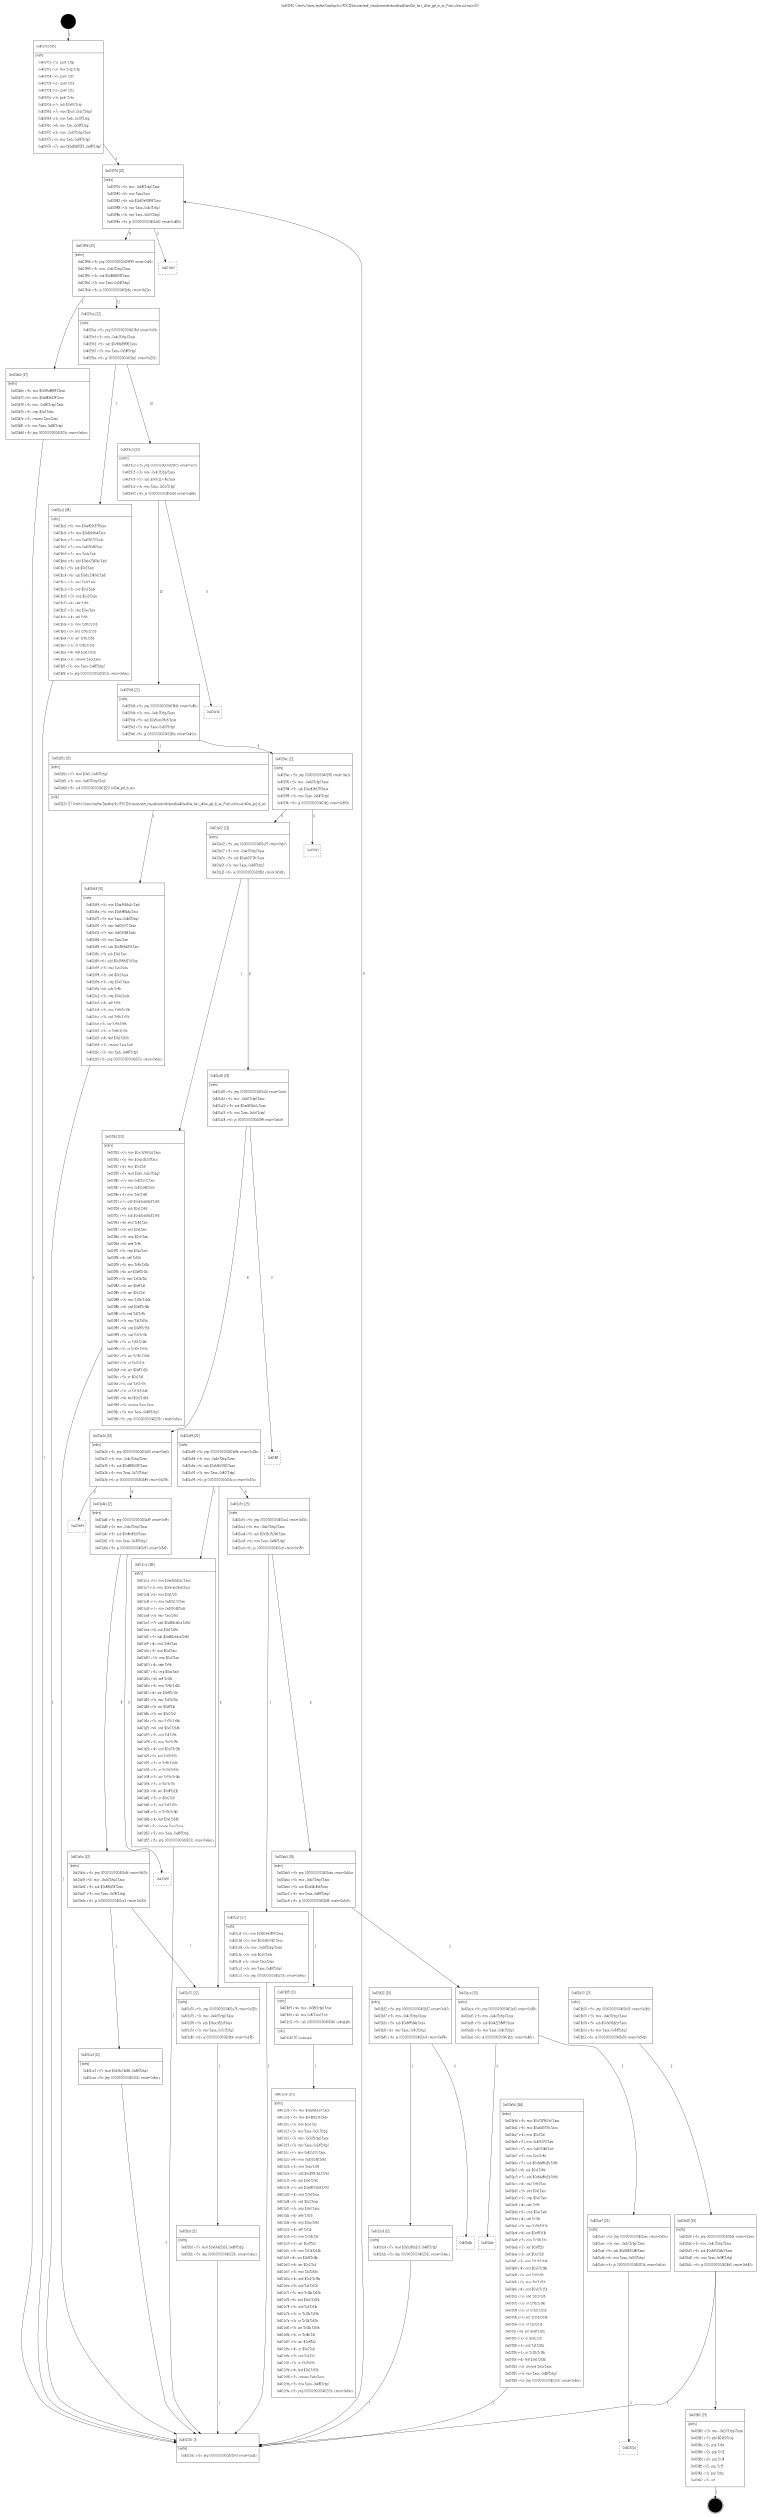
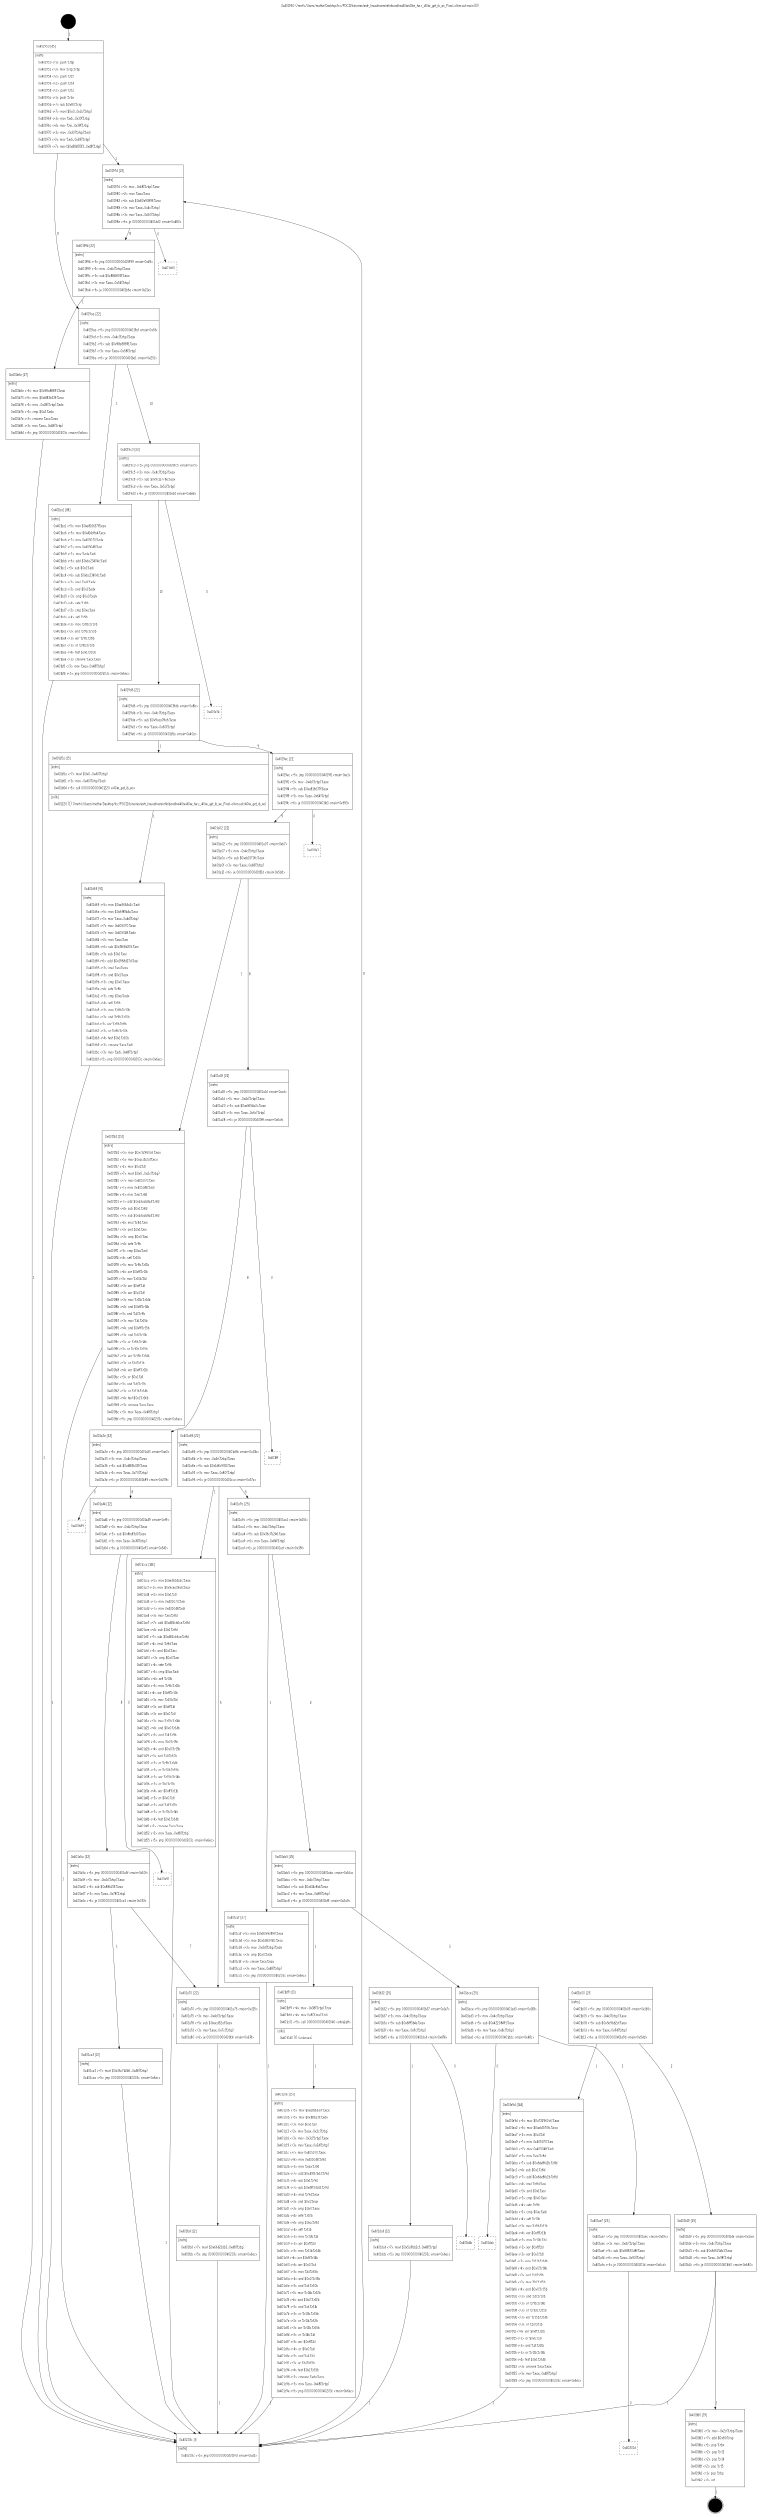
edge "0x401994 [22]" -> "0x4019aa [22]": now "0x401950 [45]" -> "0x4019aa [22]"
edge "0x401b00 [25]" -> "0x401e9d [144]": added, label "1"
edge "0x401c06 [157]" -> "0x40203c [5]": added, label "1"
